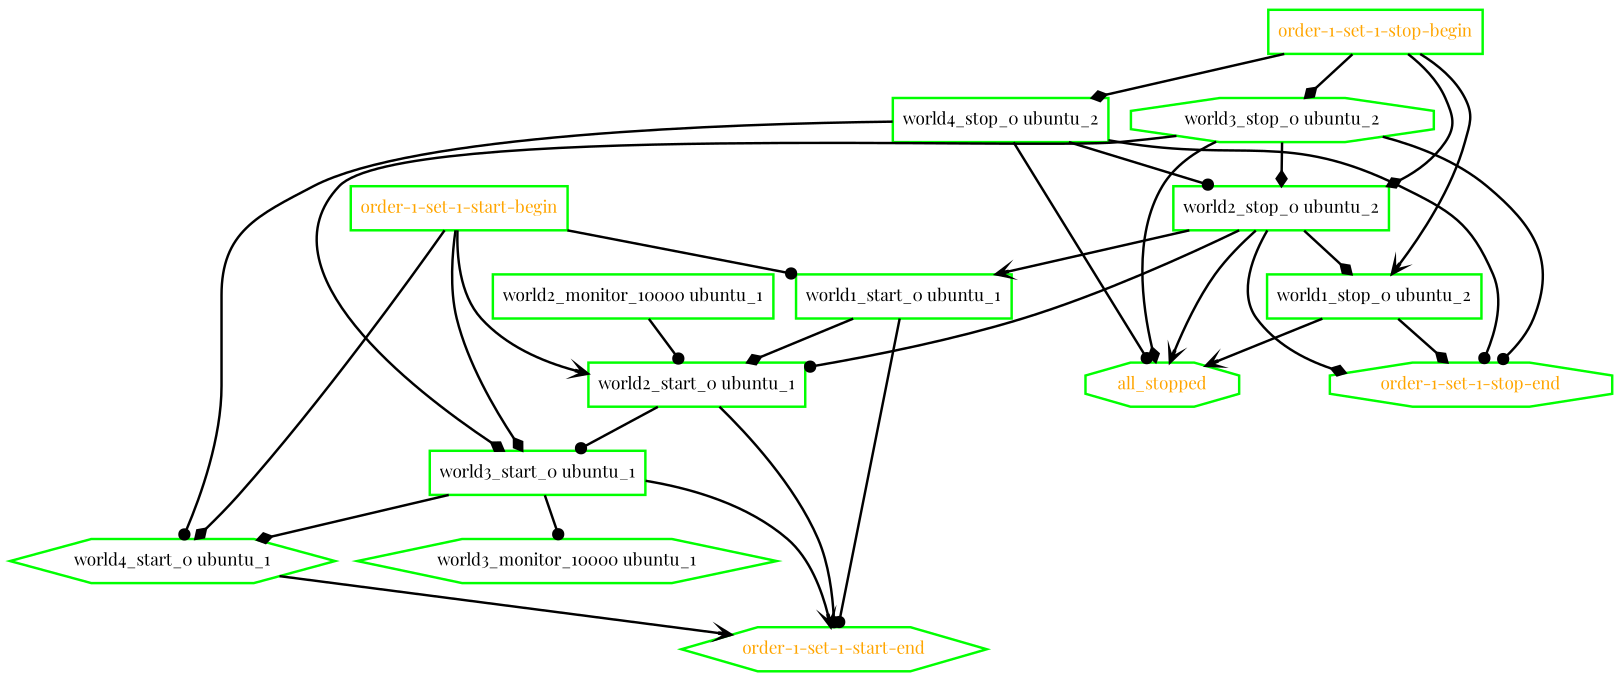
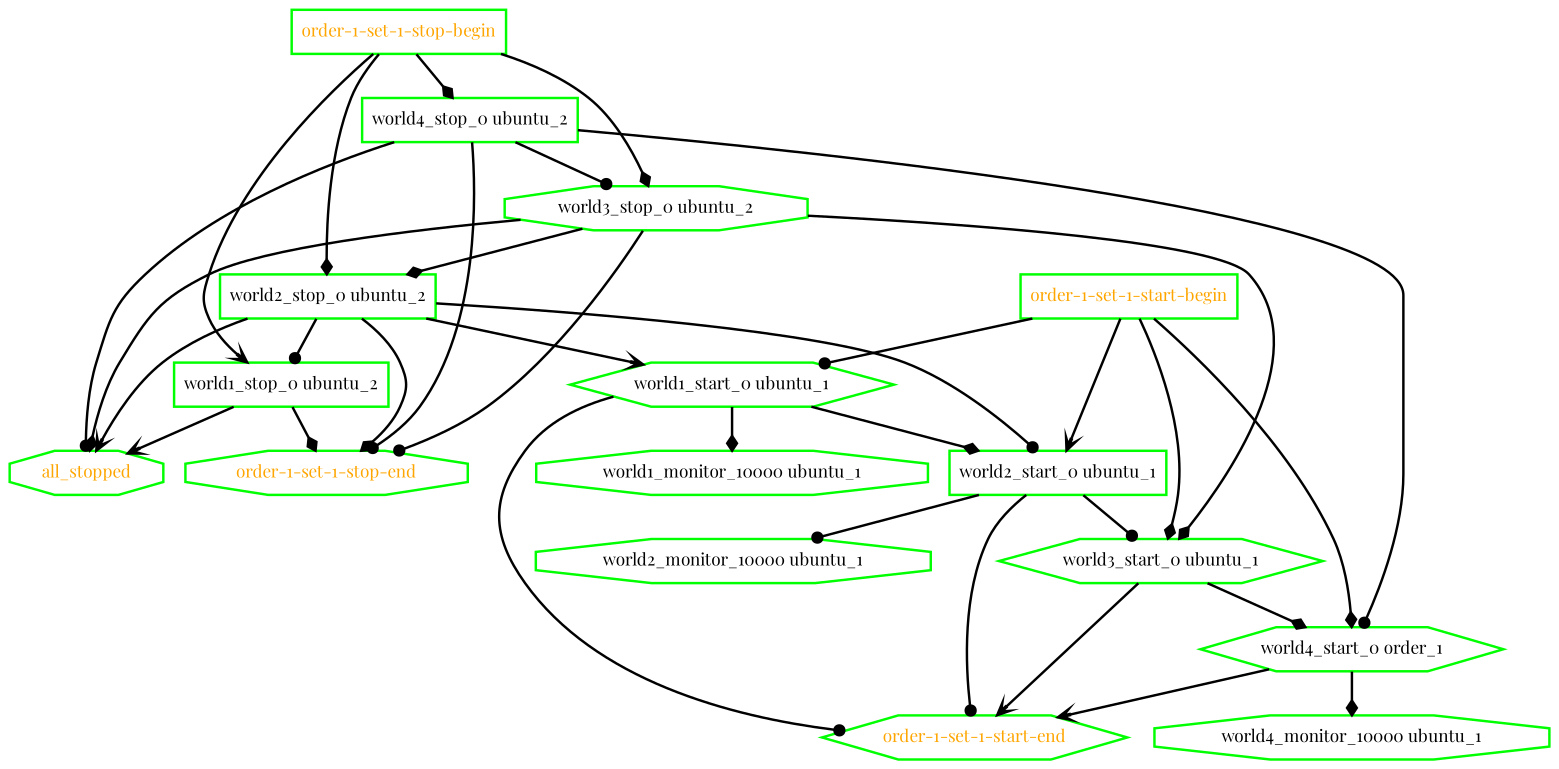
edge "world4_stop_0 ubuntu_2" -> "world2_stop_0 ubuntu_2": now "world4_stop_0 ubuntu_2" -> "world3_stop_0 ubuntu_2"
edge "world2_stop_0 ubuntu_2" -> "world1_stop_0 ubuntu_2": arrowhead diamond -> dot
node "world2_monitor_10000 ubuntu_1": shape box -> octagon
node "world1_start_0 ubuntu_1": shape box -> hexagon
edge "world2_monitor_10000 ubuntu_1" -> "world2_start_0 ubuntu_1": reversed
node "world3_start_0 ubuntu_1": shape box -> hexagon
node "world1_monitor_10000 ubuntu_1": added
node "world4_start_0 ubuntu_1": label "world4_start_0 ubuntu_1" -> "world4_start_0 order_1"
node "world3_monitor_10000 ubuntu_1": removed
node "world4_monitor_10000 ubuntu_1": added
